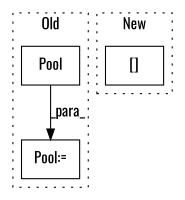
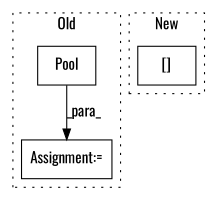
node "Pool:=": label "Pool:=" -> "Assignment:="
